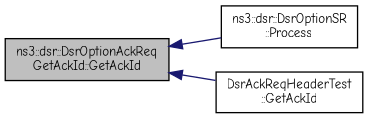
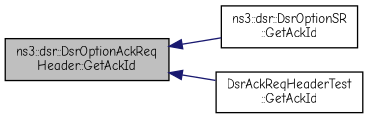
node "ns3::dsr::DsrOptionSR ::Process": label "ns3::dsr::DsrOptionSR ::Process" -> "ns3::dsr::DsrOptionSR ::GetAckId"
node "ns3::dsr::DsrOptionAckReq GetAckId::GetAckId": label "ns3::dsr::DsrOptionAckReq GetAckId::GetAckId" -> "ns3::dsr::DsrOptionAckReq Header::GetAckId"
